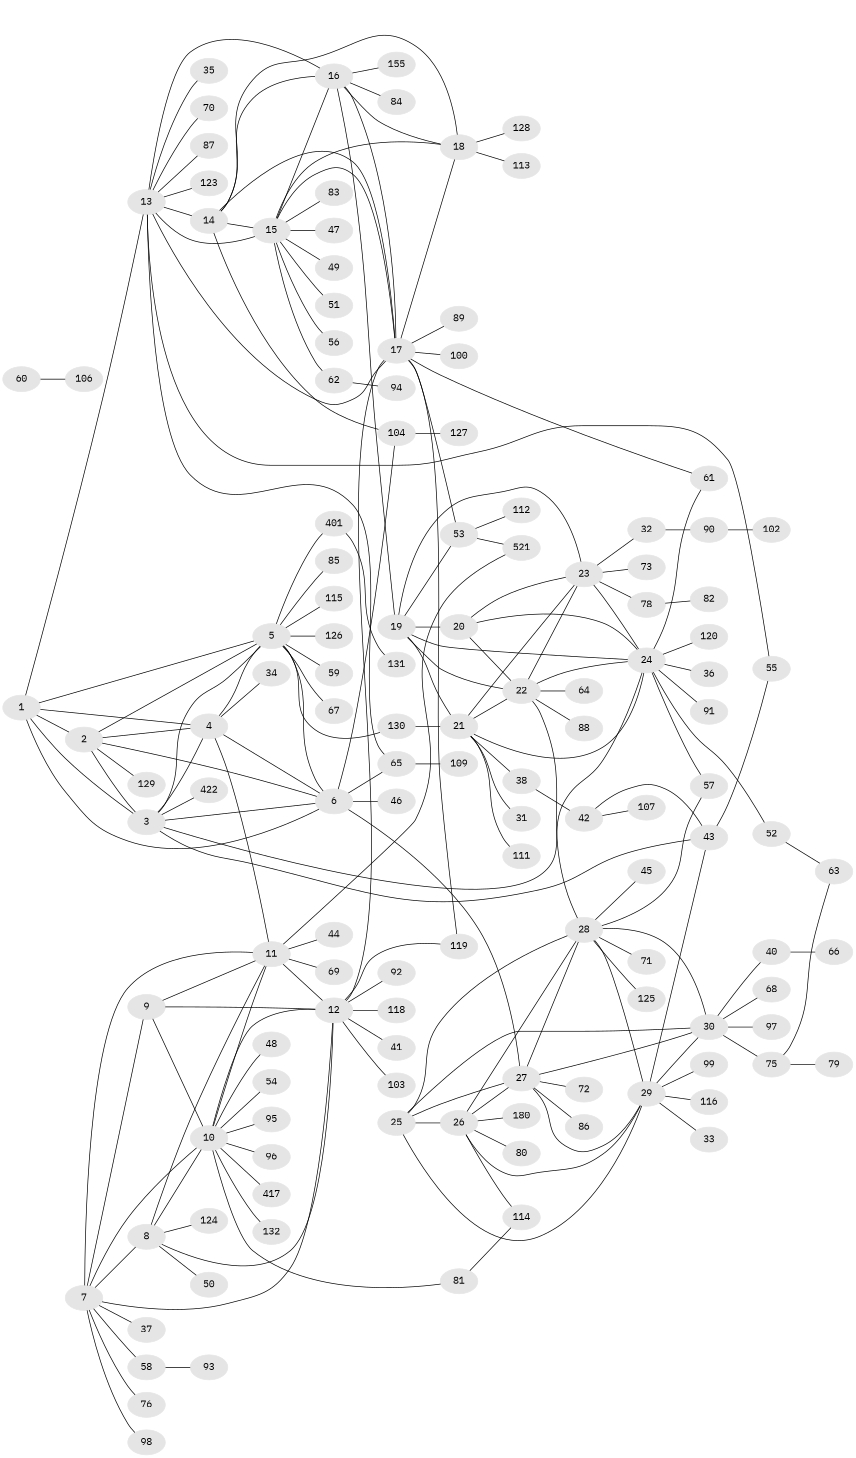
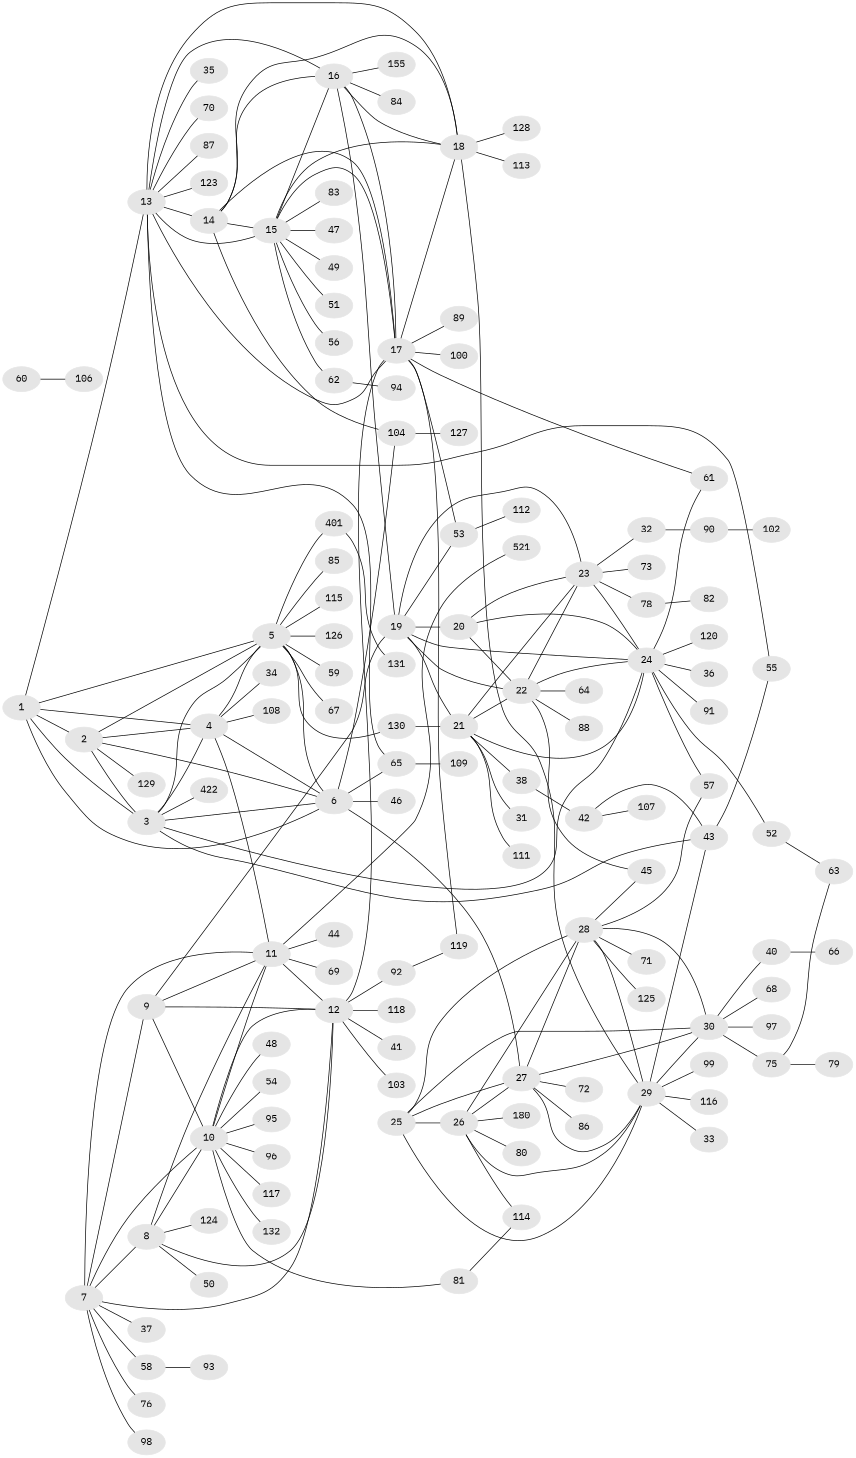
edge "18" -- "13": added
edge "53" -- "521": removed
edge "18" -- "29": added
node "108": added
edge "22" -- "28": now "22" -- "45"
edge "19" -- "9": added
edge "119" -- "12": now "119" -- "92"
node "417": label "417" -> "117"
